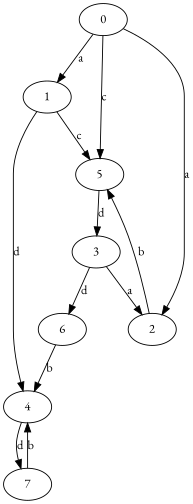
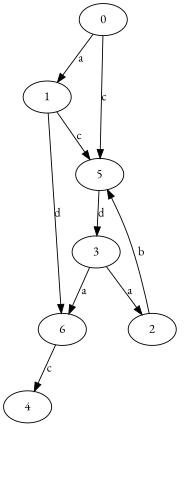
edge "0" -> "2": removed, label "a"
edge "1" -> "4": now "1" -> "6"
edge "3" -> "6": label "d" -> "a"
edge "6" -> "4": label "b" -> "c"
node "7": removed
